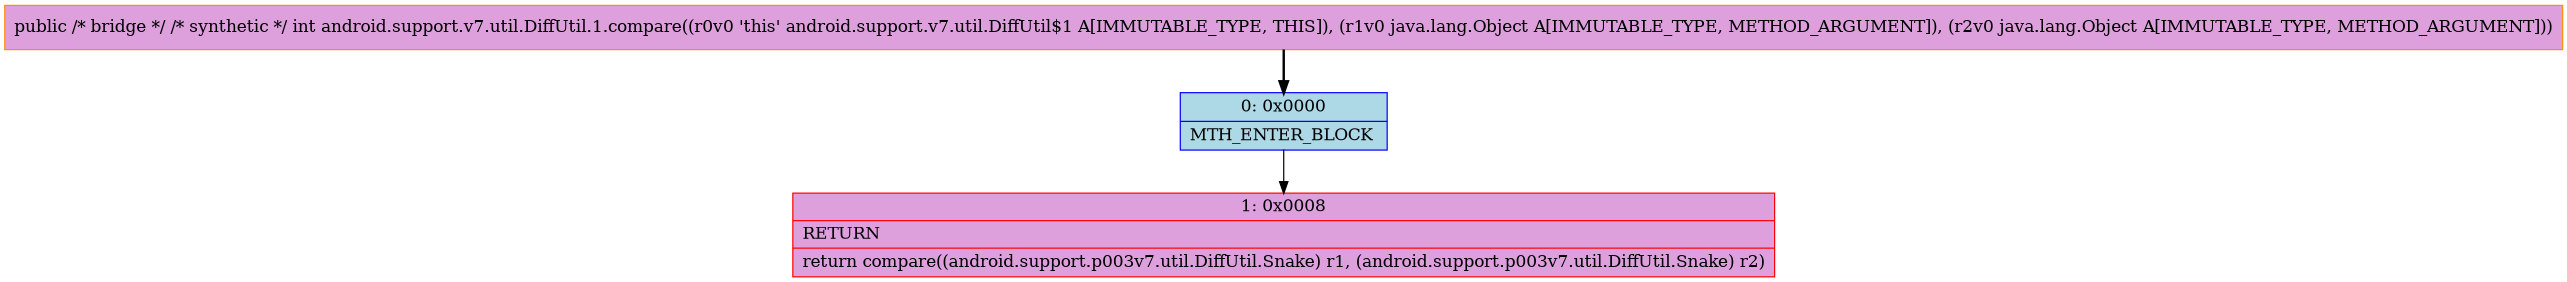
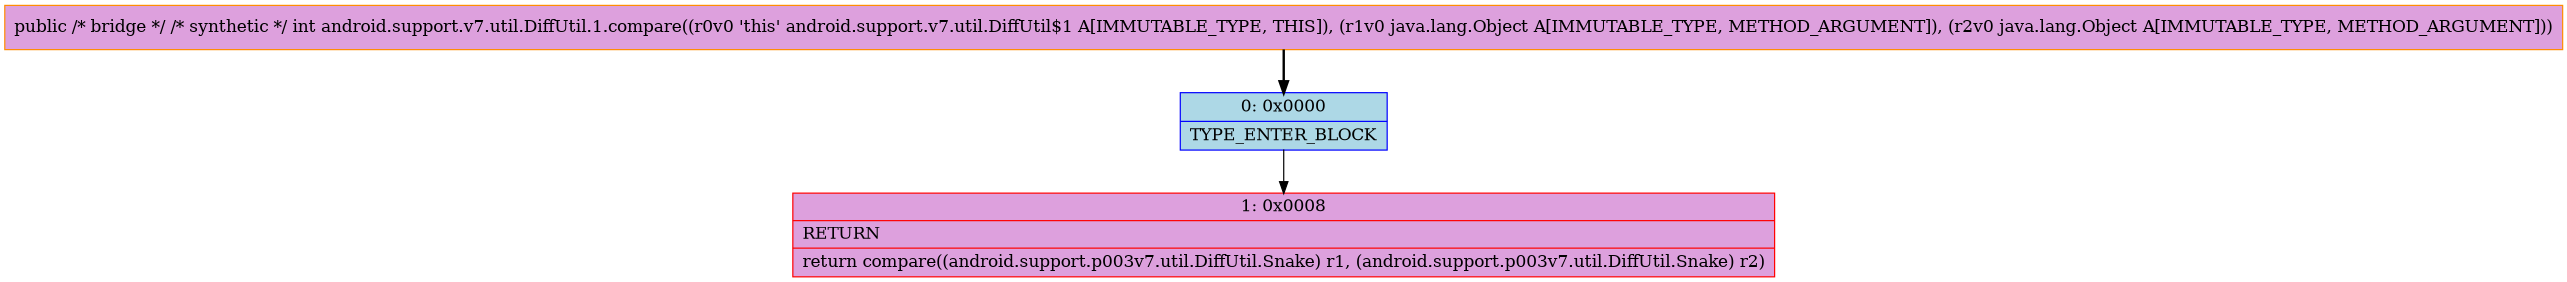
node "0: 0x0000": text "MTH_ENTER_BLOCK" -> "TYPE_ENTER_BLOCK"
